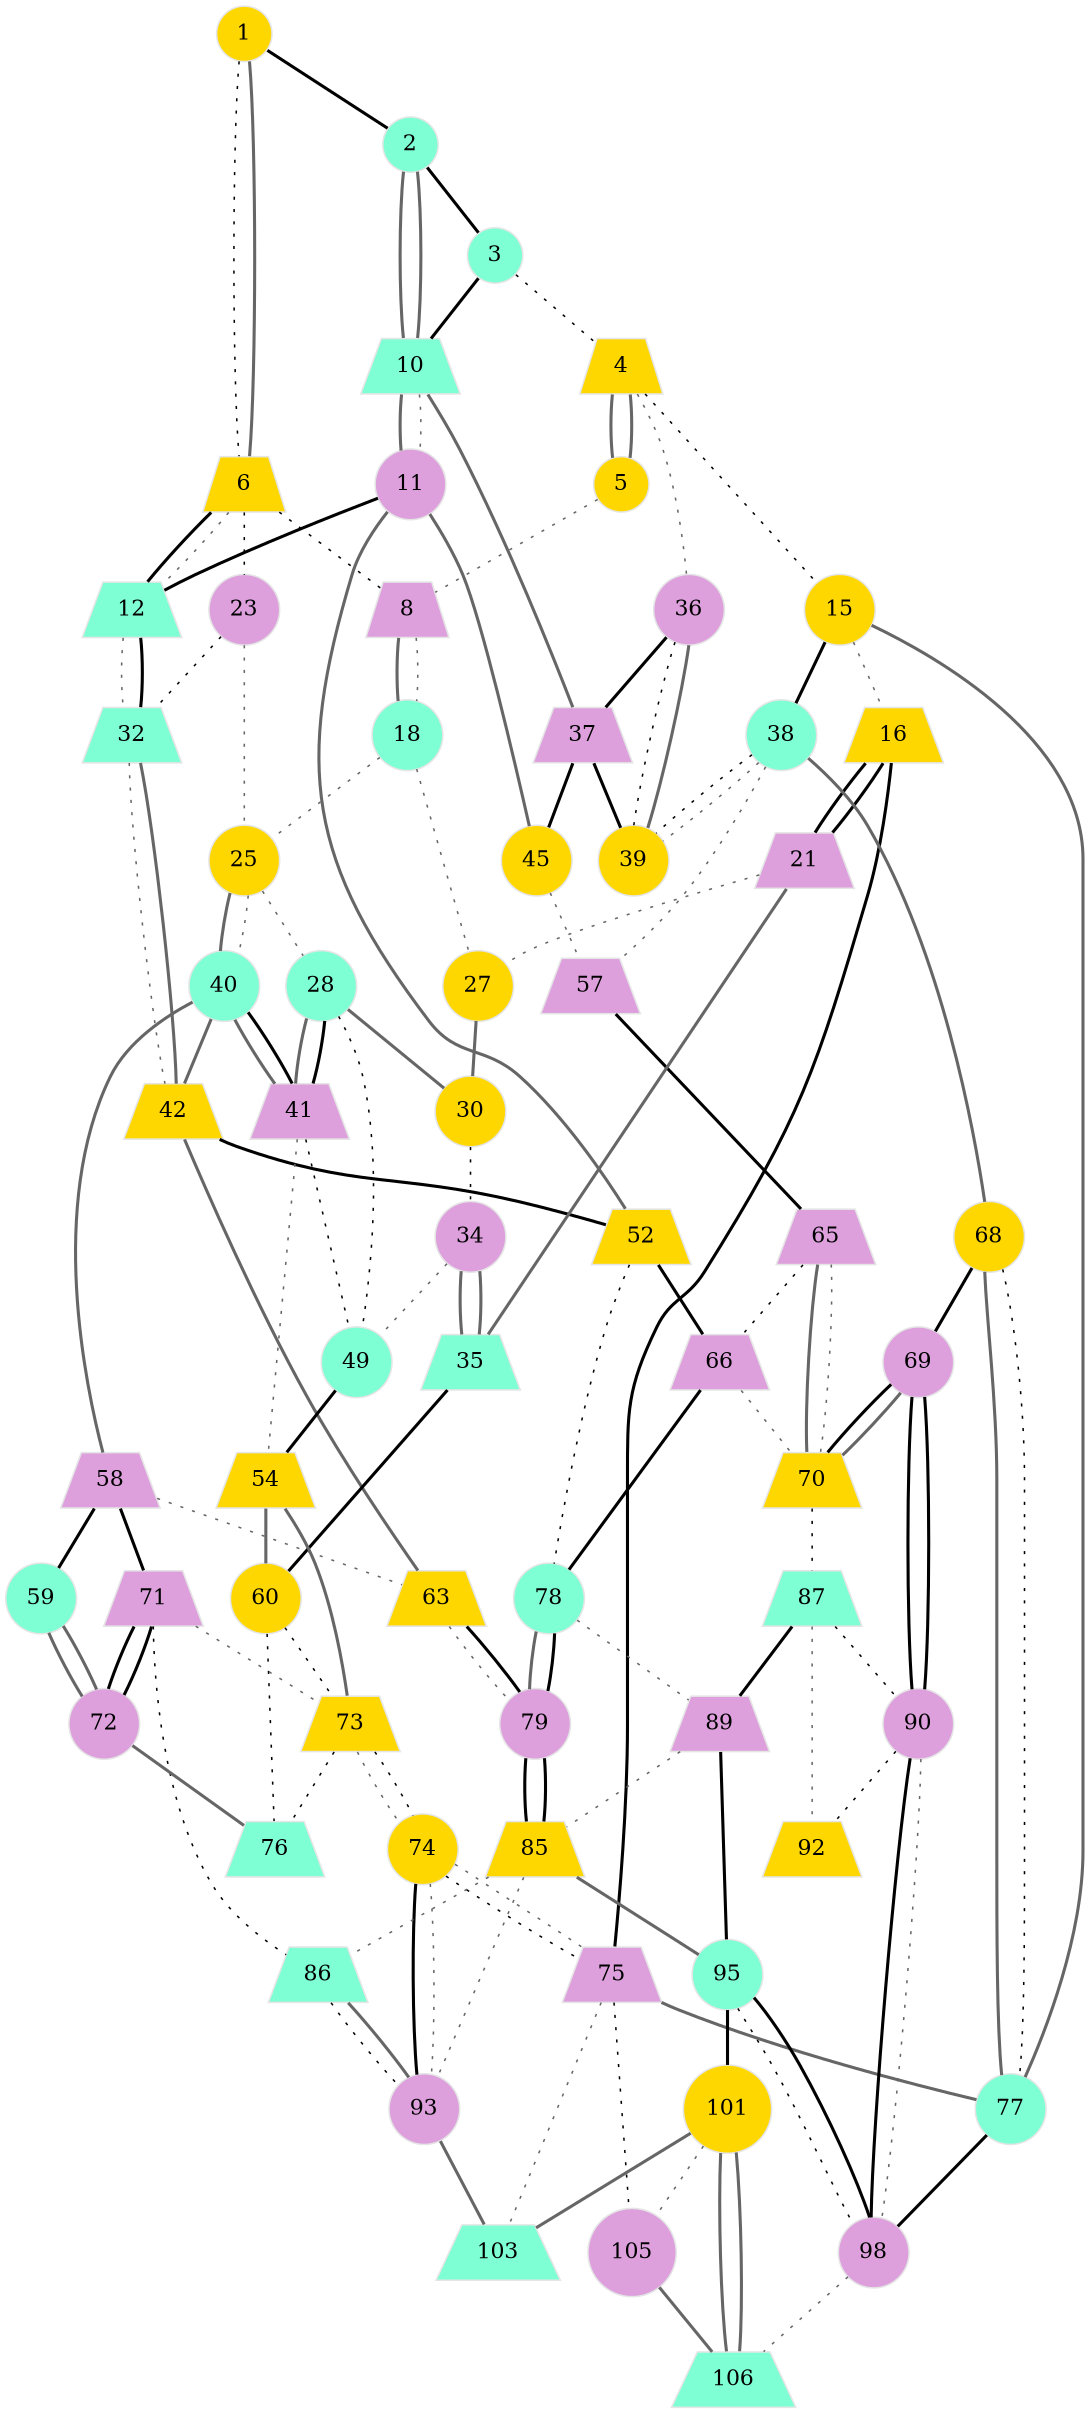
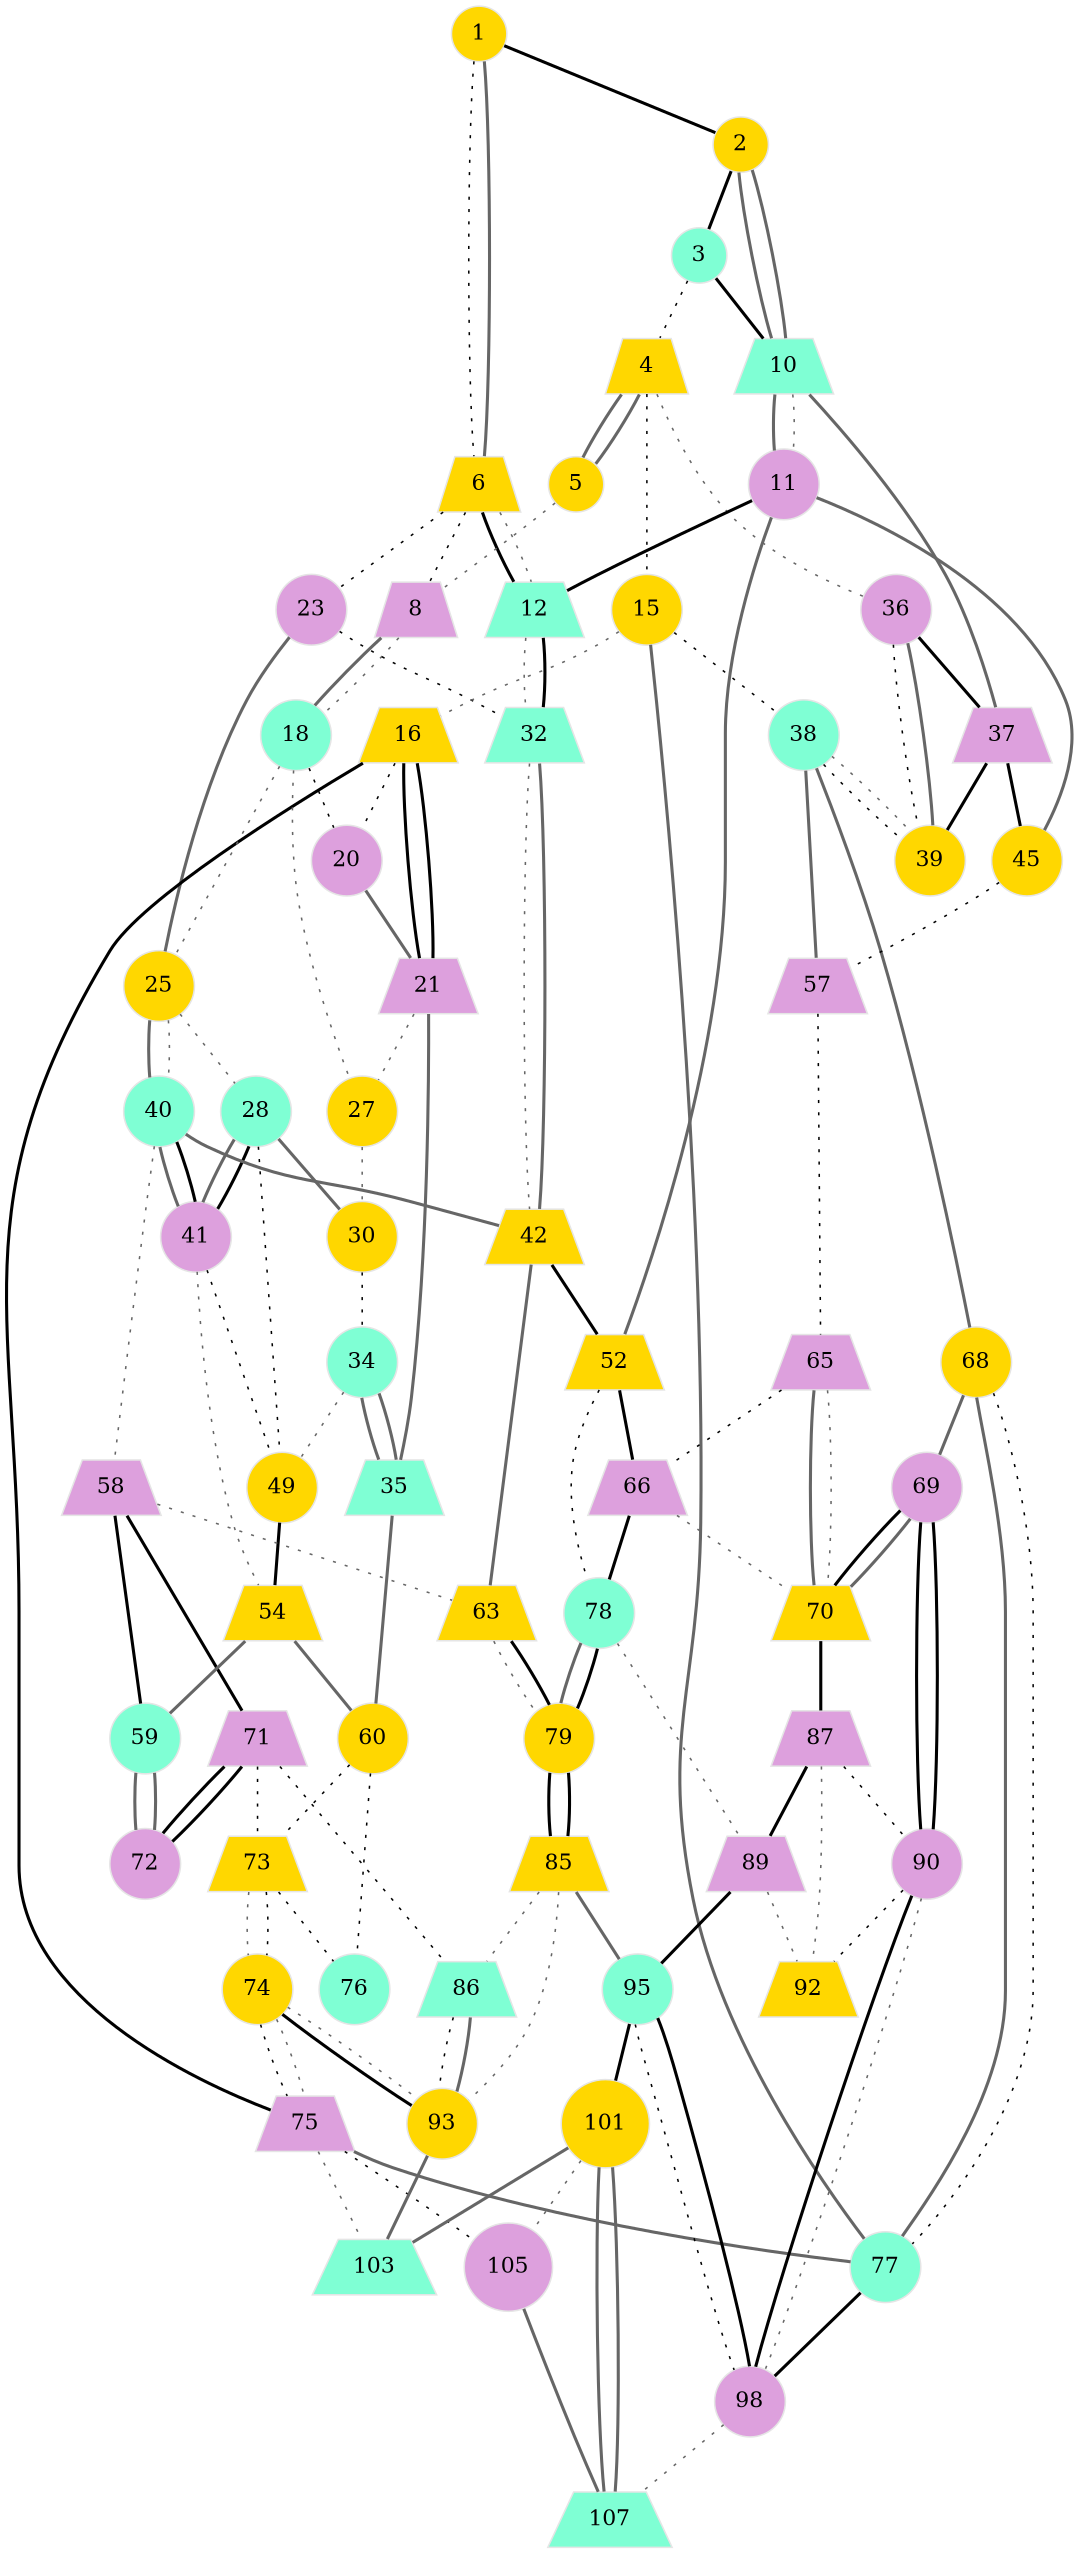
node "2": fillcolor aquamarine -> gold
edge "15" -- "38": style bold -> dotted
edge "23" -- "25": style dotted -> bold
node "20": added
edge "38" -- "57": style dotted -> bold
edge "45" -- "57": color gray40 -> black
edge "27" -- "30": style bold -> dotted
node "41": shape trapezium -> circle
edge "57" -- "65": style bold -> dotted
edge "40" -- "58": style bold -> dotted
node "34": fillcolor plum -> aquamarine
edge "68" -- "69": color black -> gray40
node "49": fillcolor aquamarine -> gold
edge "35" -- "60": color black -> gray40
edge "70" -- "87": style dotted -> bold
edge "54" -- "73": now "54" -- "59"
node "87": fillcolor aquamarine -> plum
edge "71" -- "73": color gray40 -> black
node "79": fillcolor plum -> gold
edge "72" -- "76": removed
edge "89" -- "85": now "89" -- "92"
node "76": shape trapezium -> circle
node "93": fillcolor plum -> gold
node "106": label "106" -> "107"
